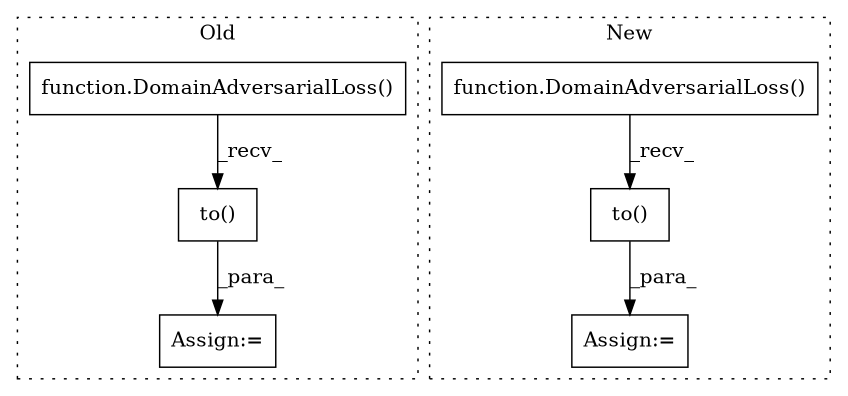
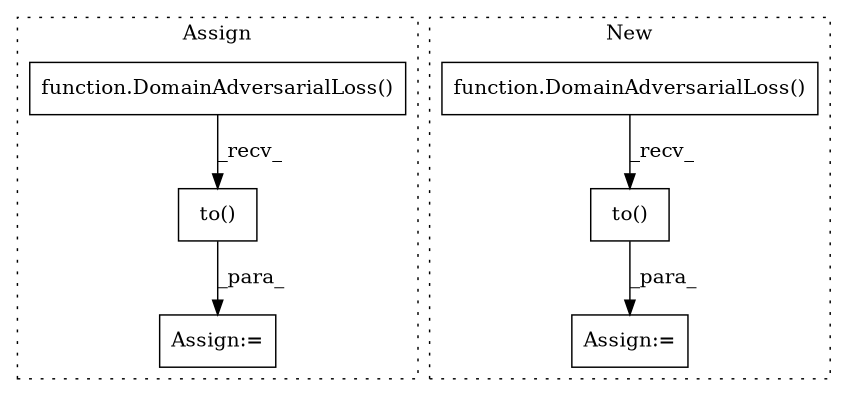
cluster "Old": label "Old" -> "Assign"
